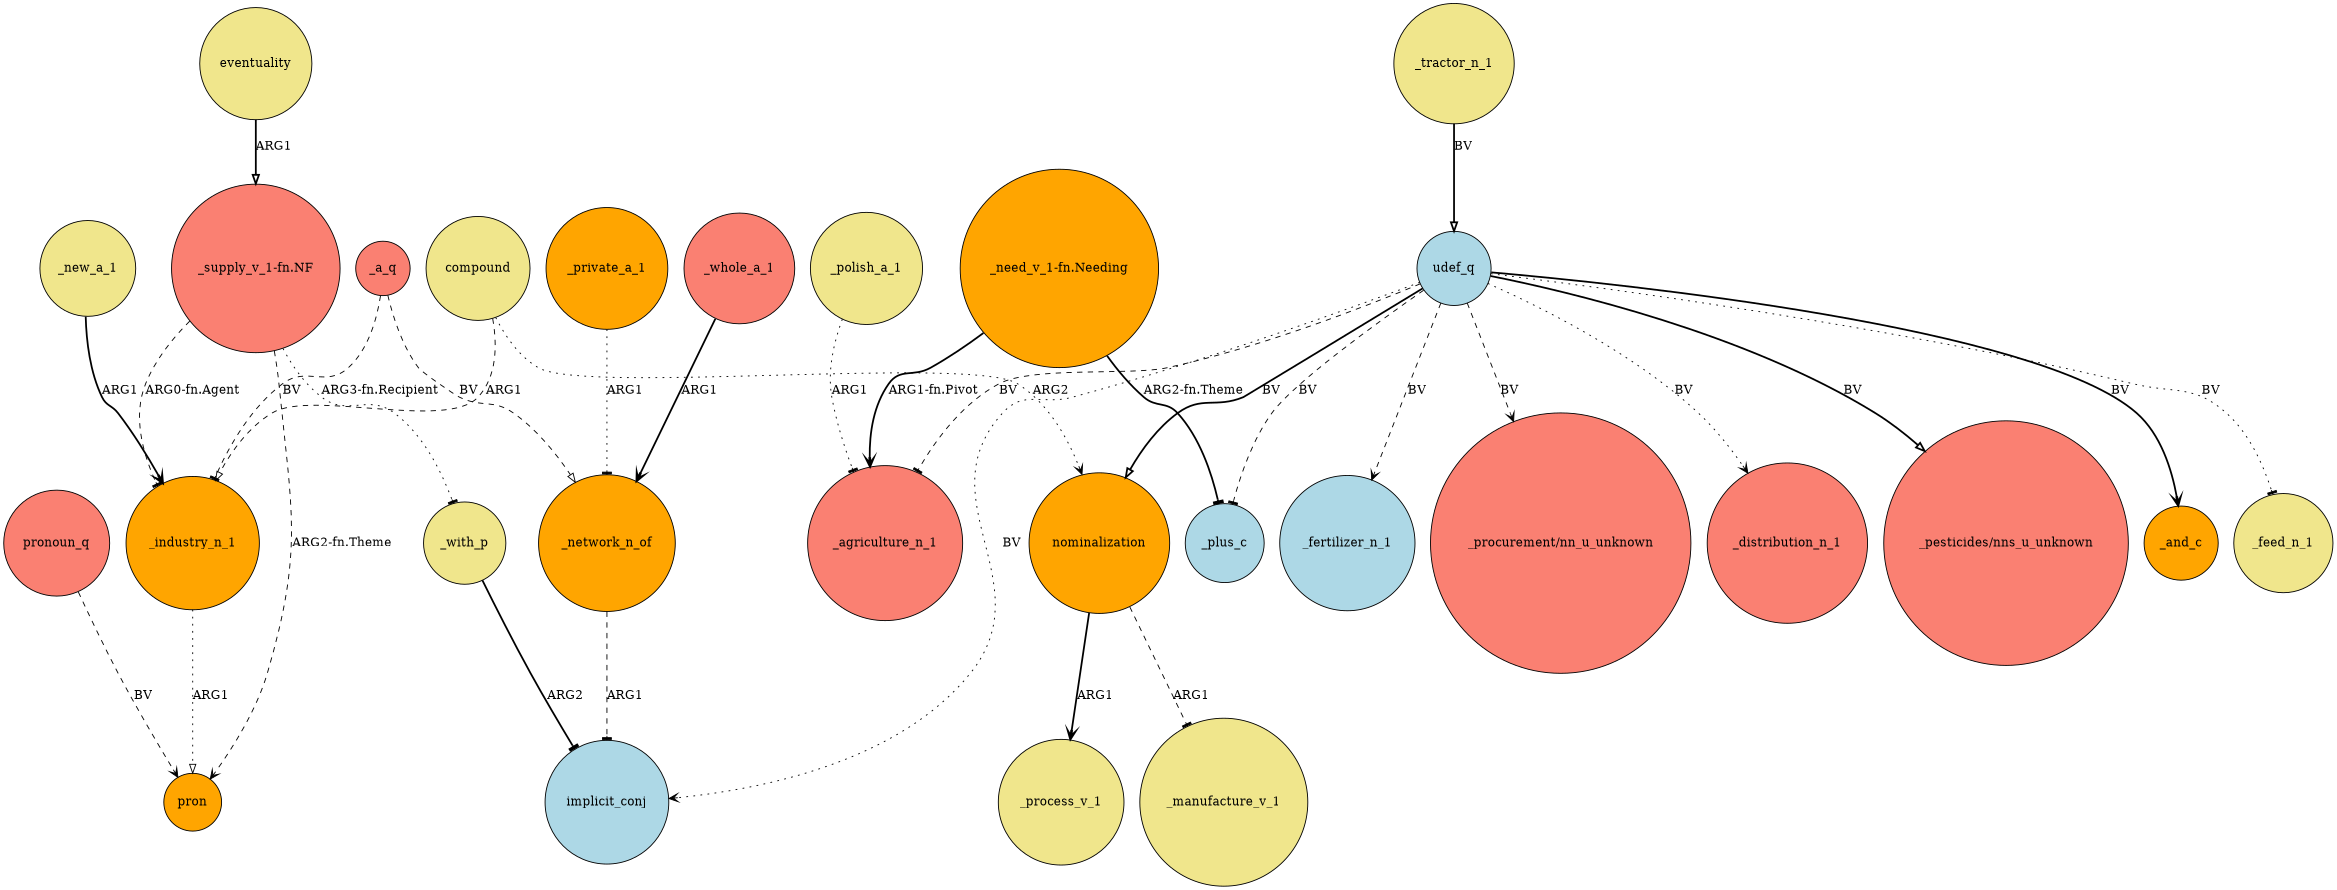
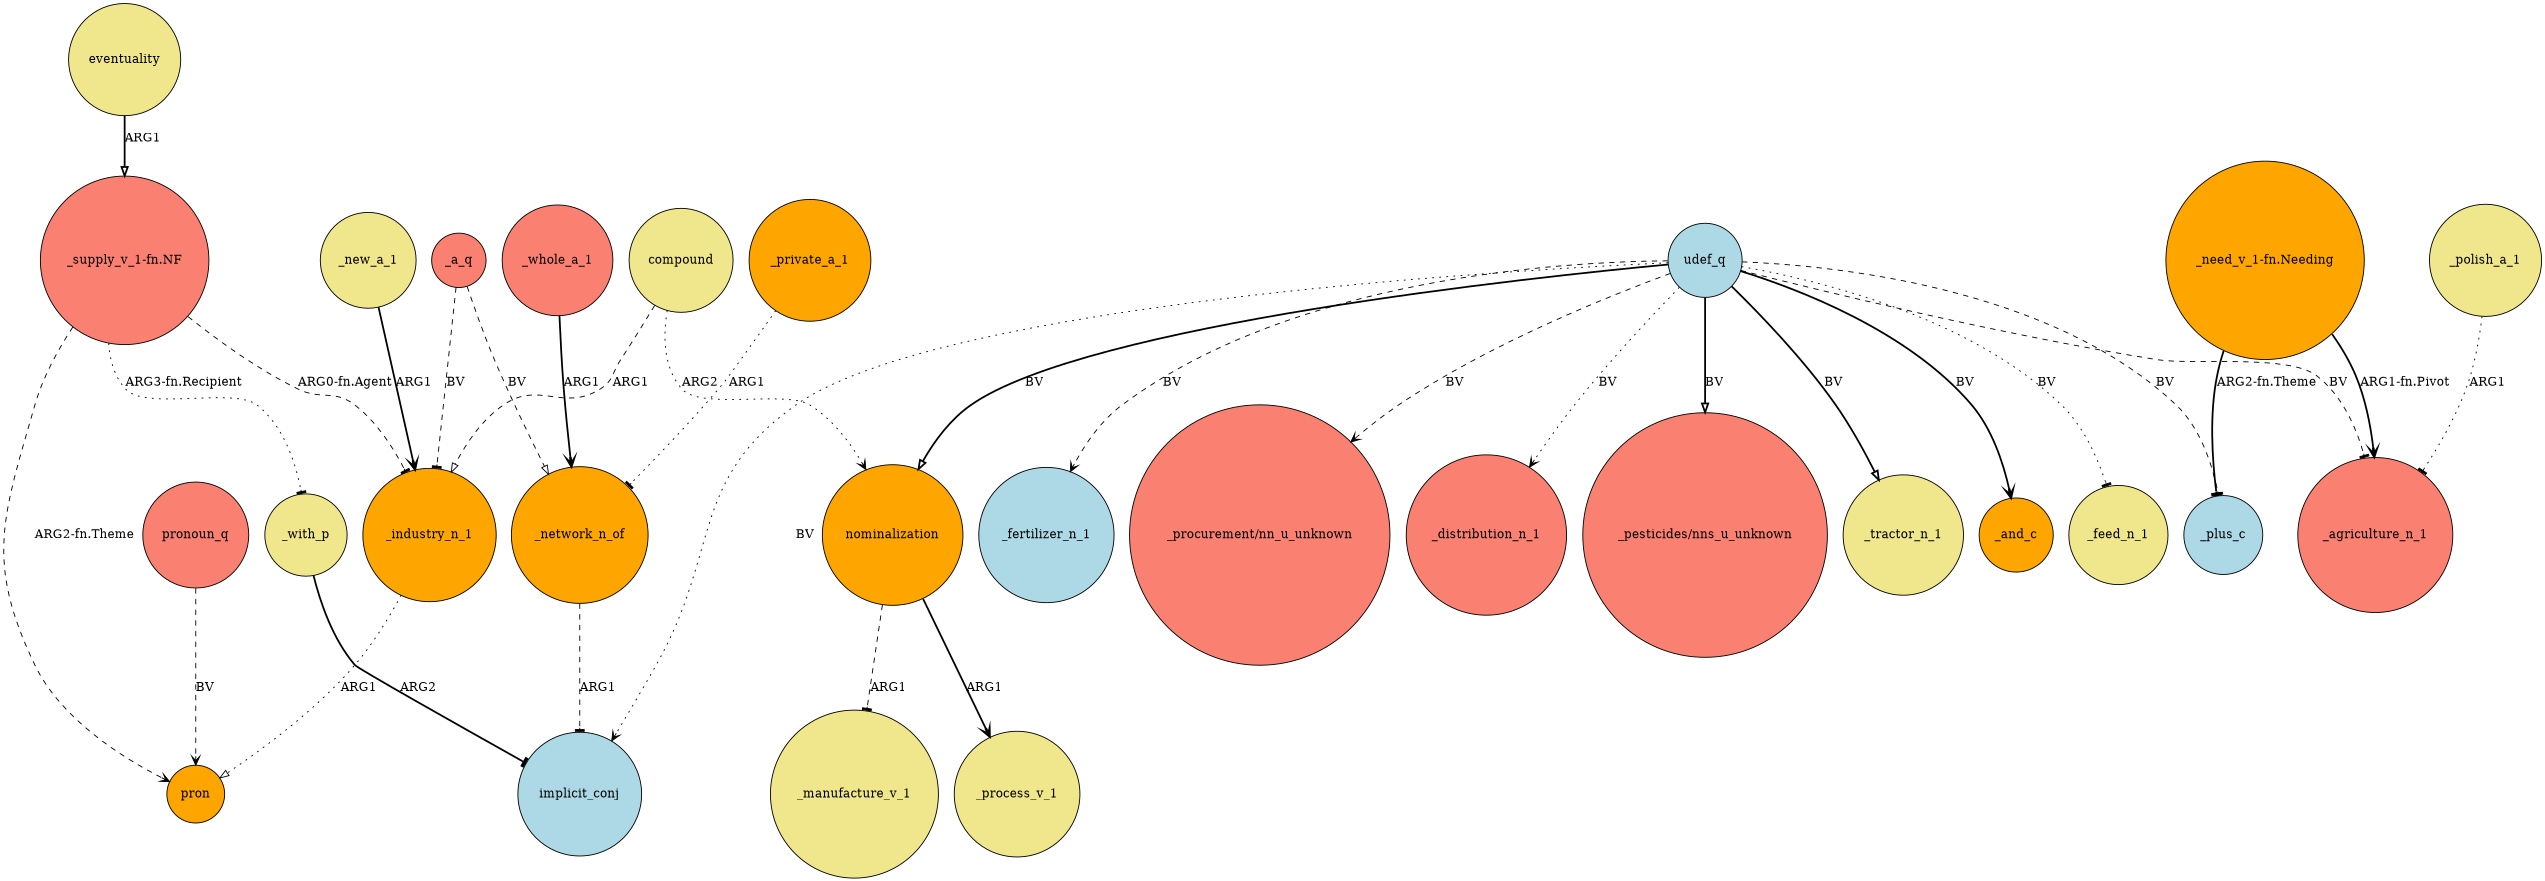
edge "_tractor_n_1" -> "udef_q": reversed
